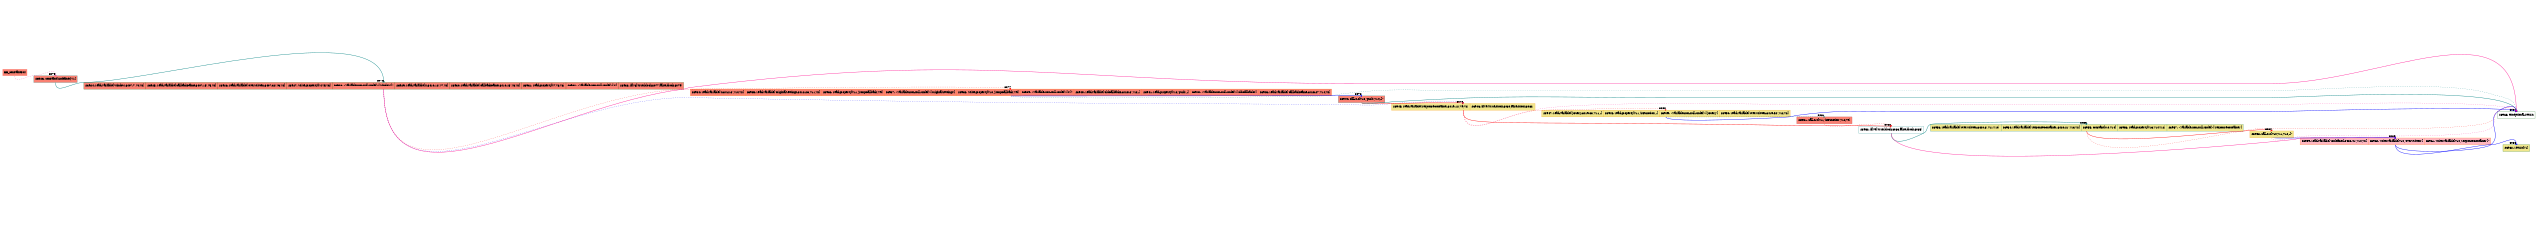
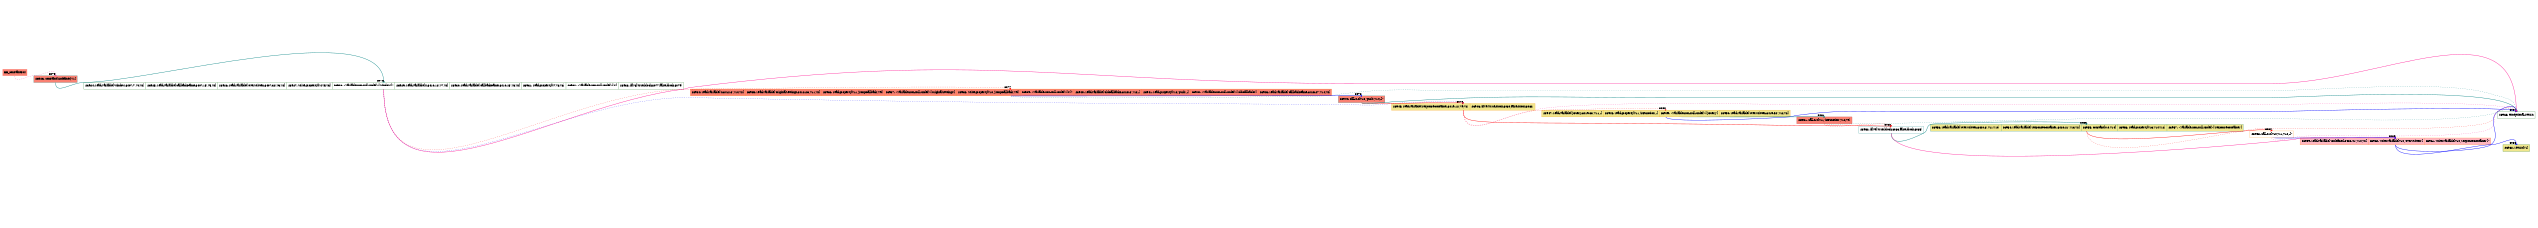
node "23924: read-variable['window-8407:7',v4,v2]": fillcolor salmon -> white
edge "23947: read-variable['jQuery-8419:33',v11,-]" -> "23951: call-0:0[v11,'isFunction',v12,v9]": style dashed -> bold
edge "23951: call-0:0[v11,'isFunction',v12,v9]" -> "23963: exceptional-return": added
node "23958: call-0:0[v10,v11,v12,-]*": fillcolor khaki -> white
